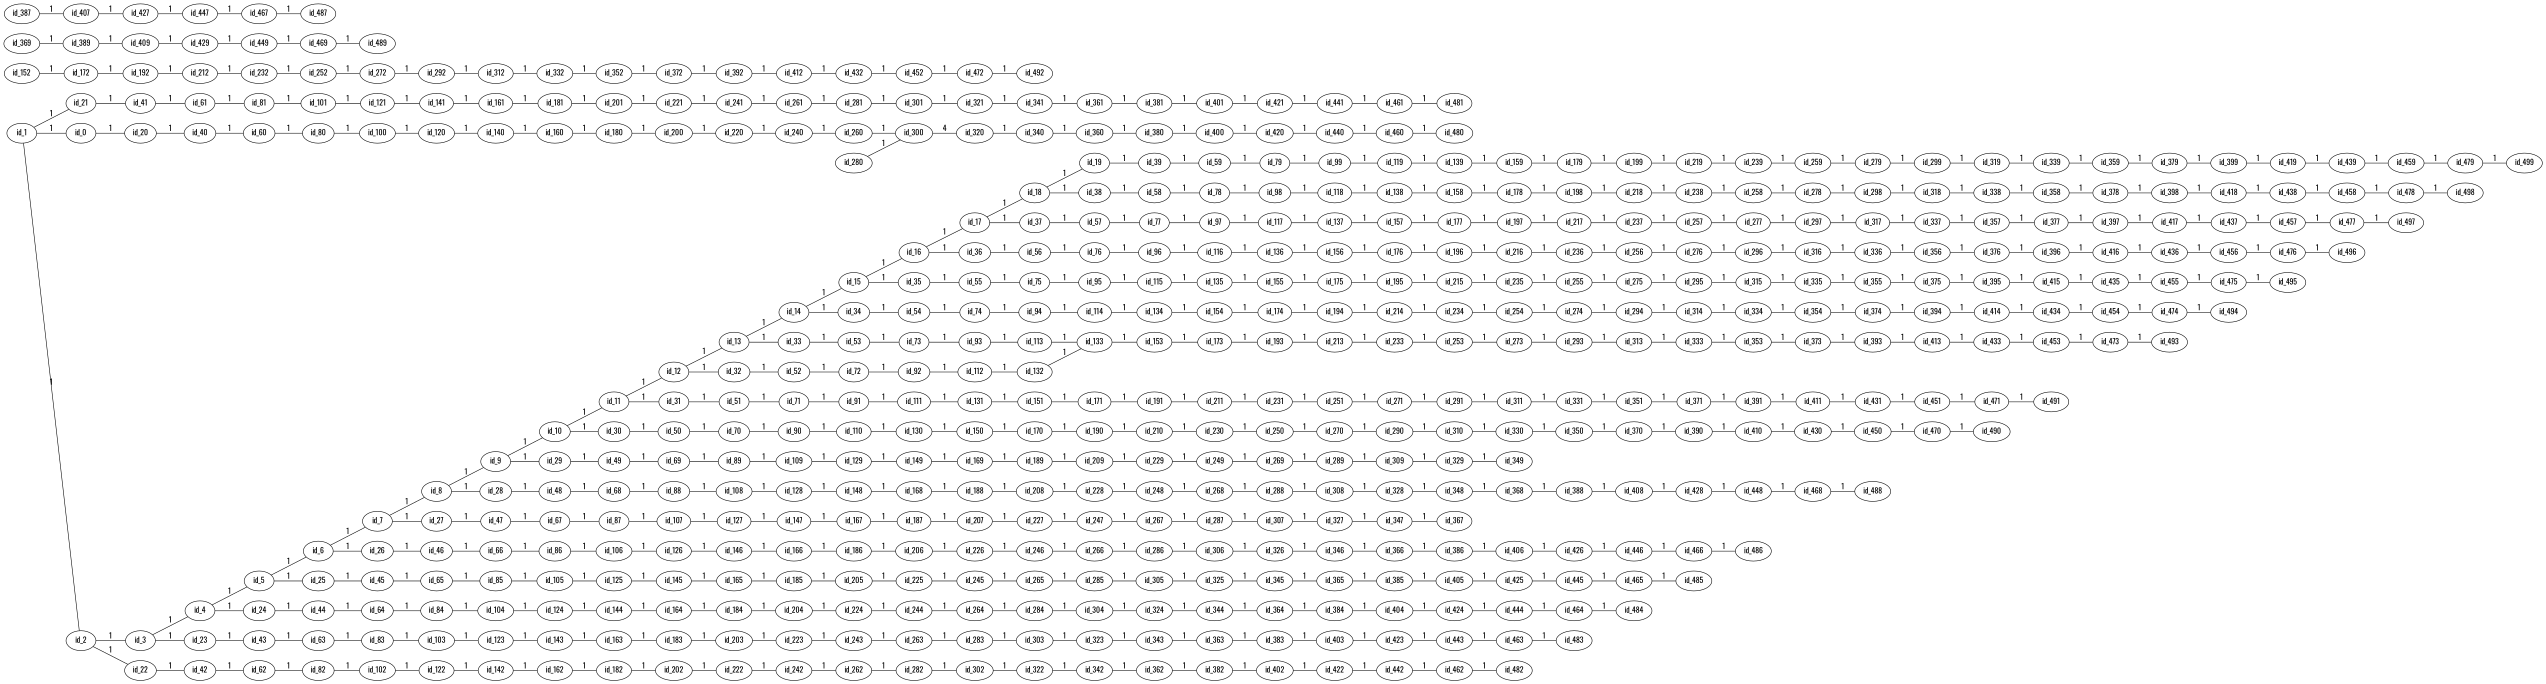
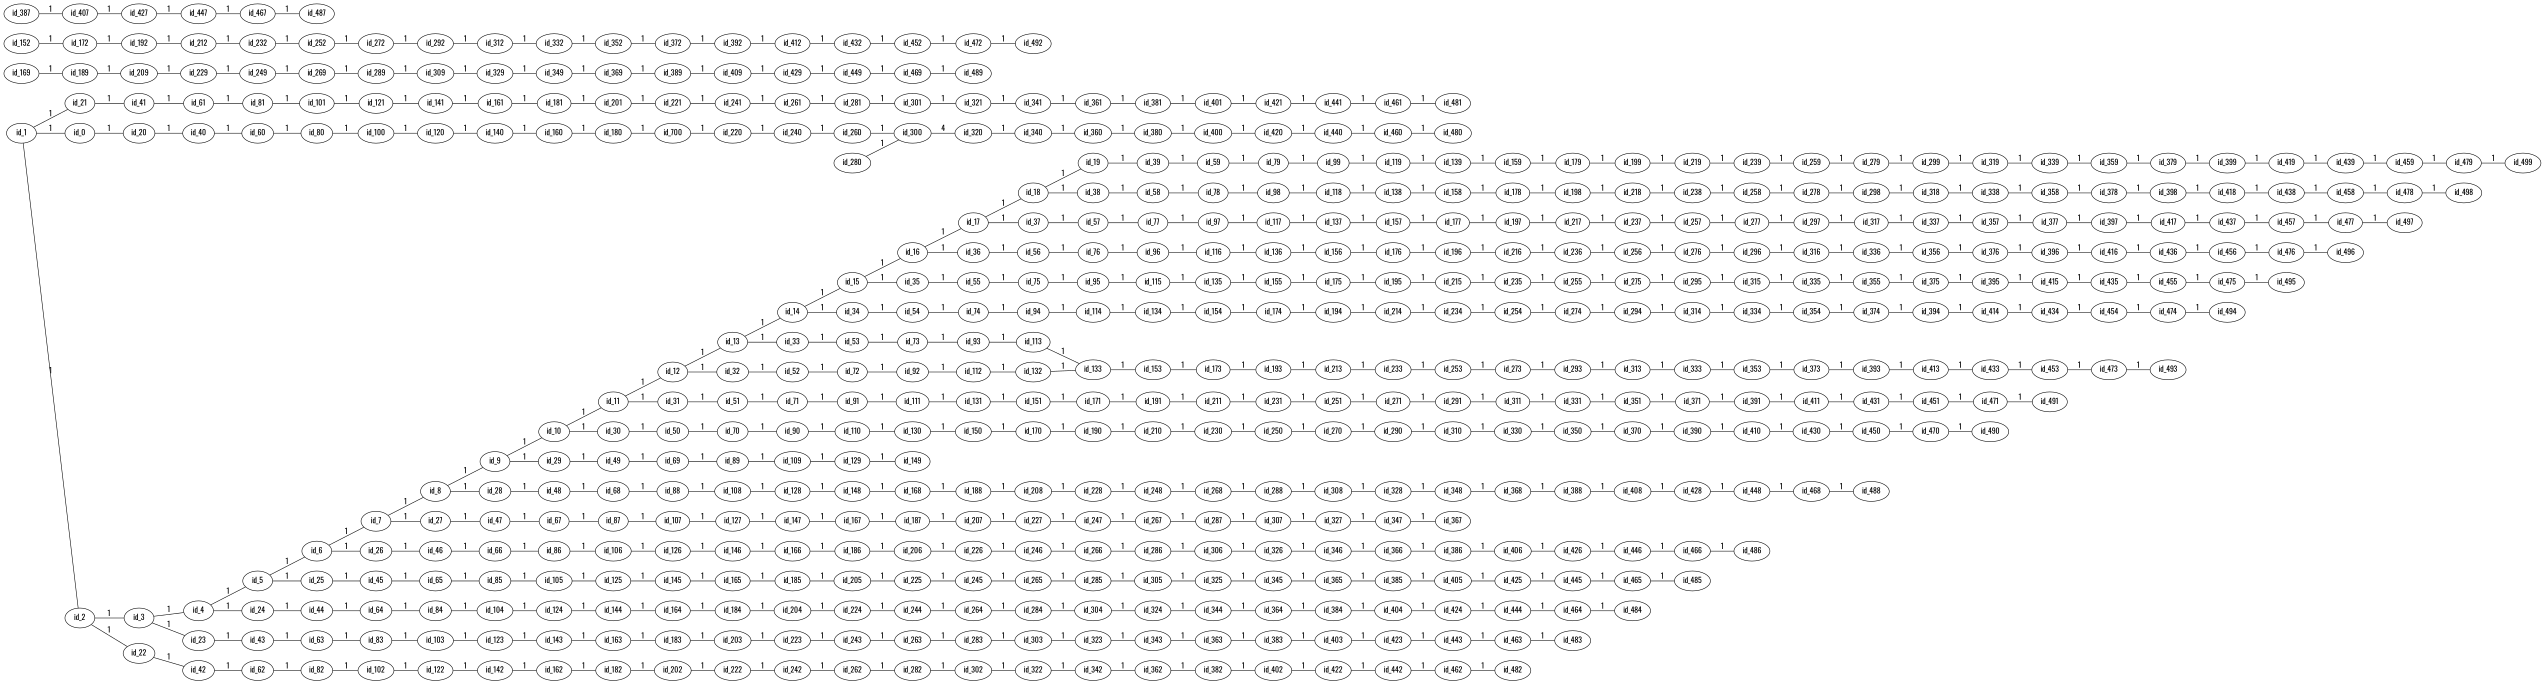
edge "id_349" -- "id_369": added, label "1"
node "id_200": label "id_200" -> "id_700"
edge "id_149" -- "id_169": removed, label "1"
